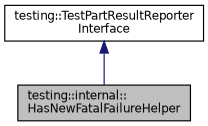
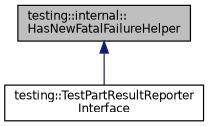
edge "testing::internal:: HasNewFatalFailureHelper" -> "testing::TestPartResultReporter Interface": reversed
